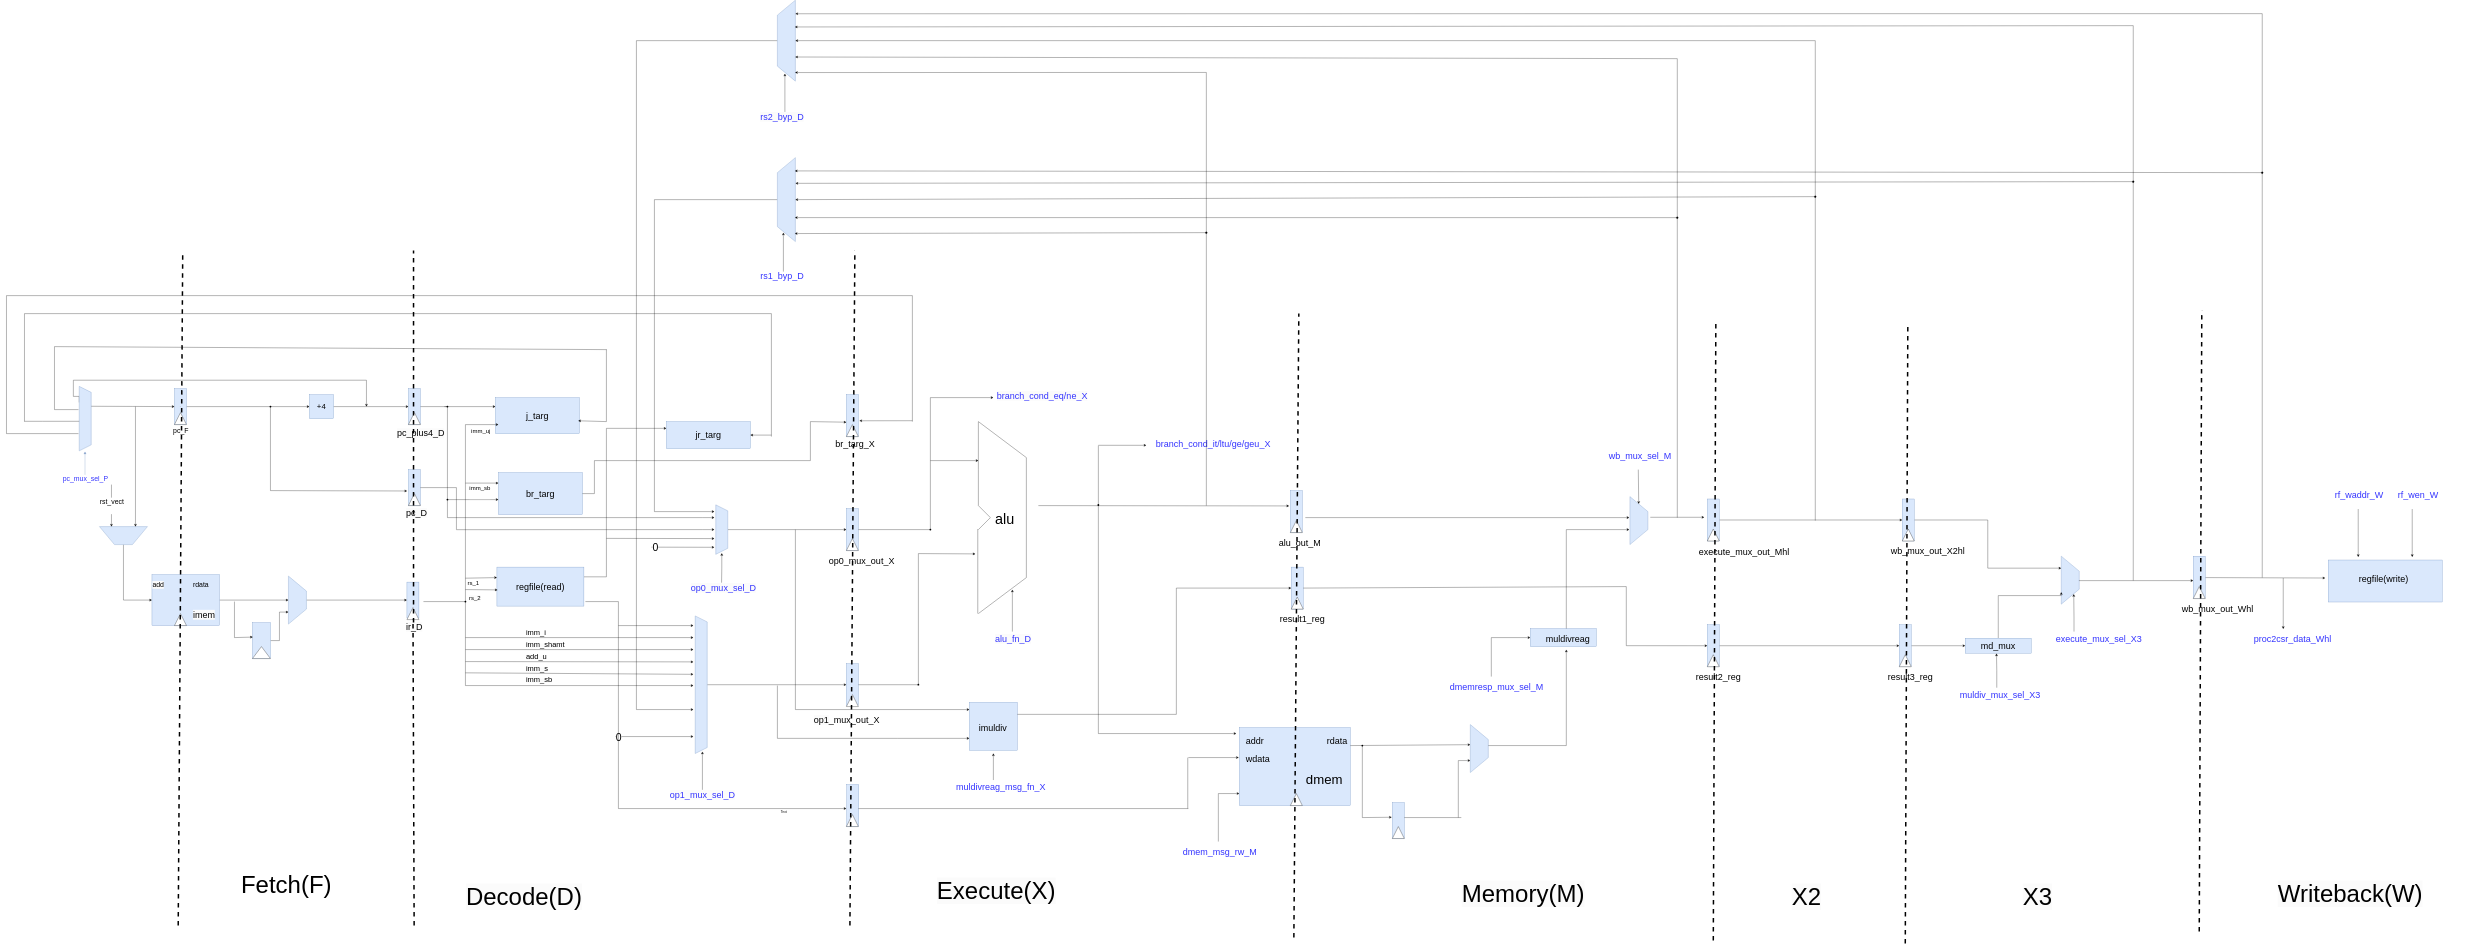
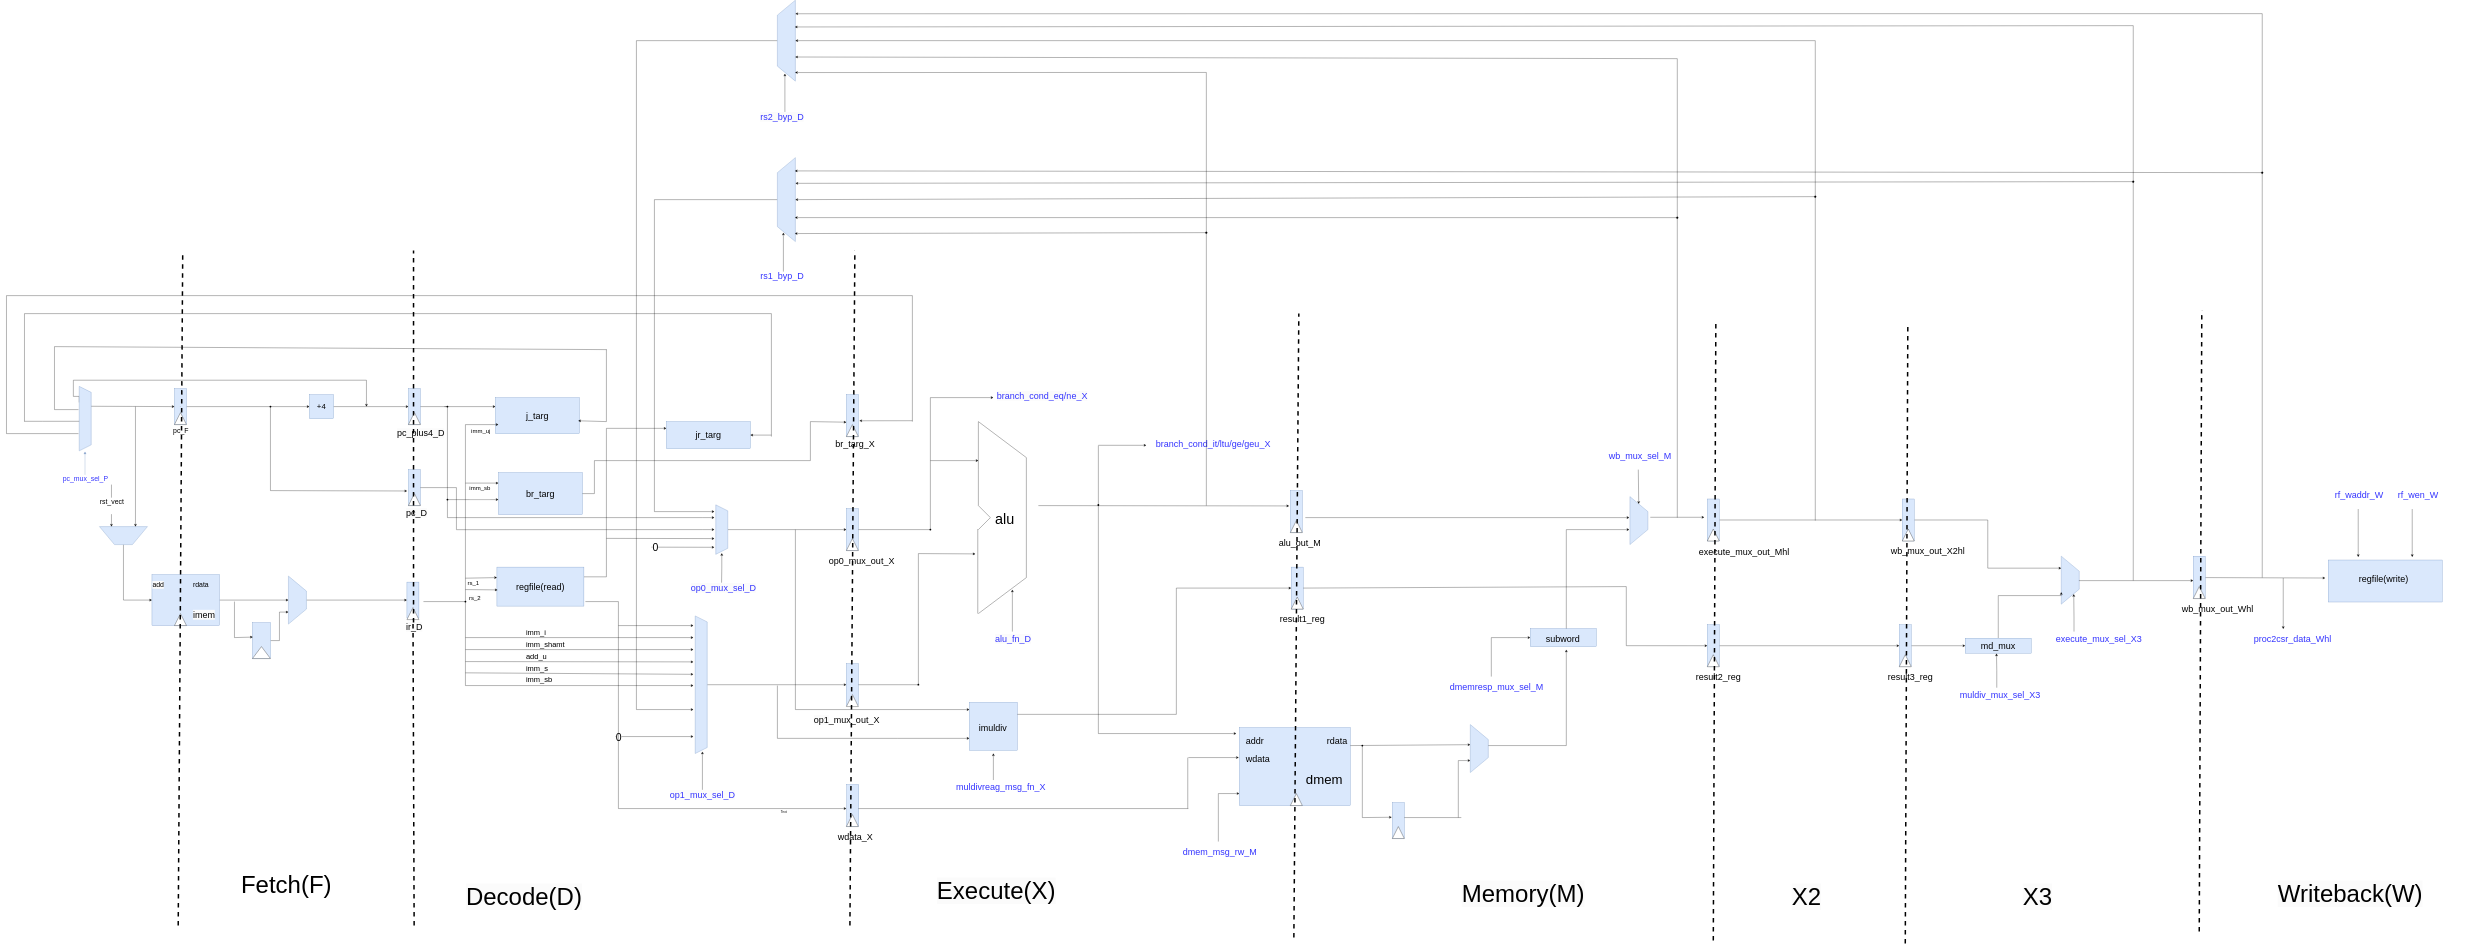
node "muldivreag": label "muldivreag" -> "subword"
node "wdata_X": added
